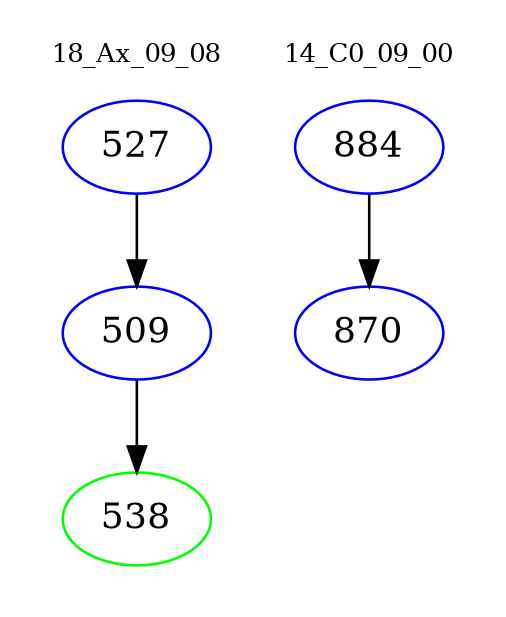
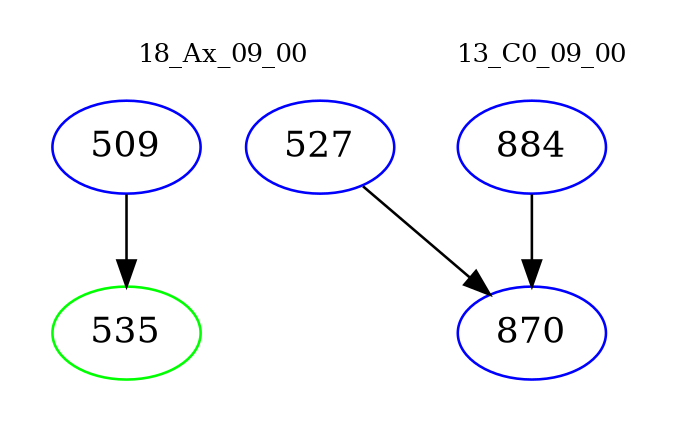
cluster "18_Ax_09_08": label "18_Ax_09_08" -> "18_Ax_09_00"
cluster "14_C0_09_00": label "14_C0_09_00" -> "13_C0_09_00"
edge "527" -> "509": now "527" -> "870"
node "538": label "538" -> "535"
